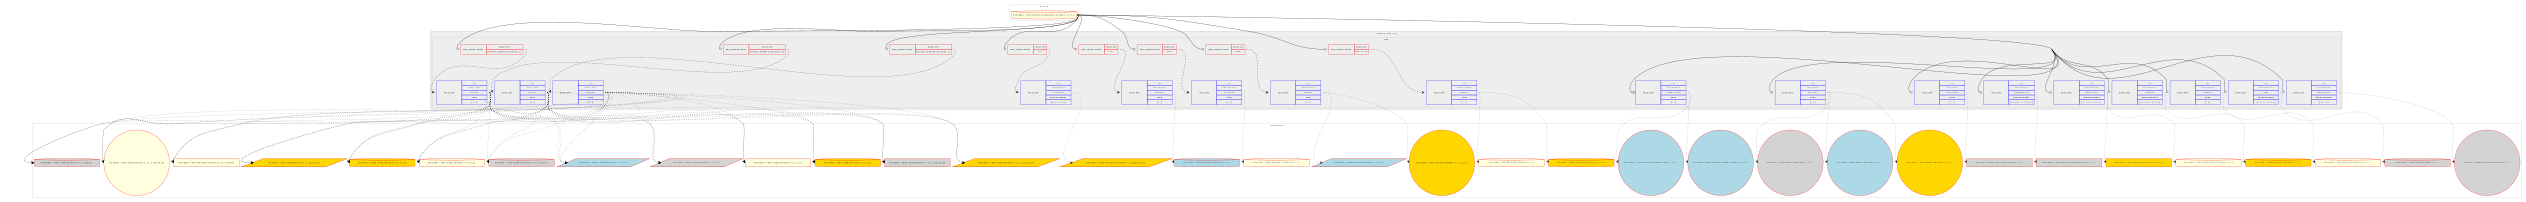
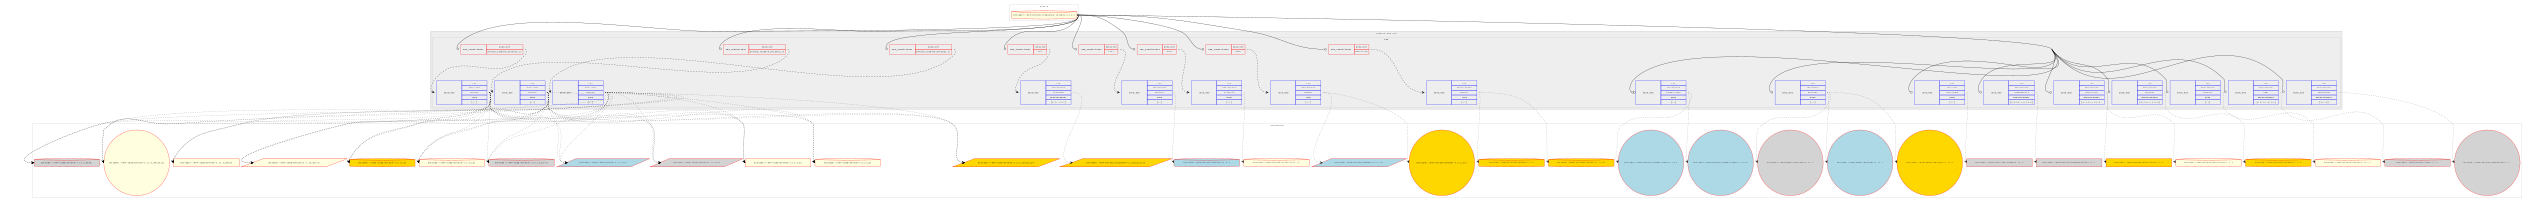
node "portage://dev-gettext/python-3.13.0_beta4": label "portage://dev-gettext/python-3.13.0_beta4" -> "portage://dev-lang/python-3.13.0_beta4"
node "portage://dev-lang/python-2.7.18_p16-r2": fillcolor gold -> lightyellow
node "portage://dev-lang/python-3.12.4_p2": fillcolor gold -> lightyellow
node "portage://dev-lang/python-3.13.0_beta1_p3": removed
node "portage://media-video/gaupol-1.13": fillcolor lightyellow -> gold
